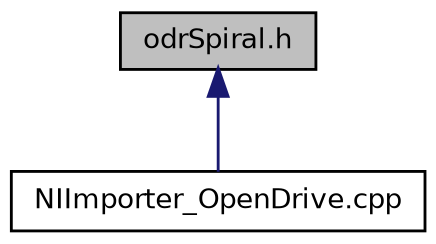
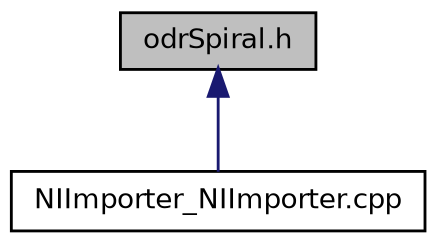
node "NIImporter_OpenDrive.cpp": label "NIImporter_OpenDrive.cpp" -> "NIImporter_NIImporter.cpp"
